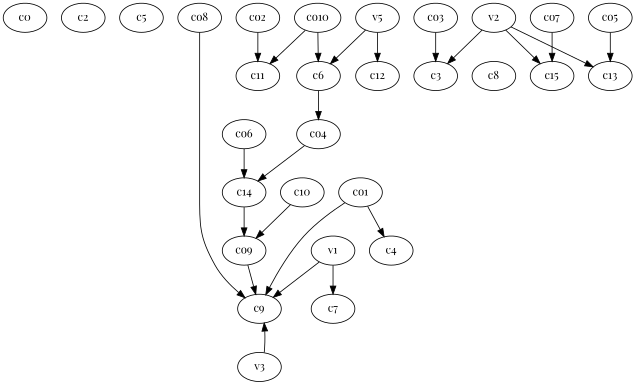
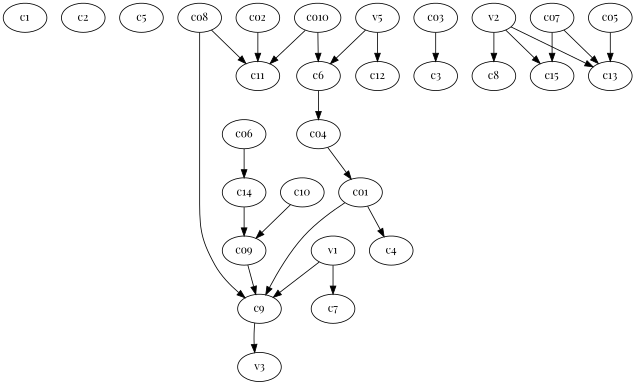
node "c0": label "c0" -> "c1"
edge "co8" -> "c11": added
edge "v2" -> "c3": now "v2" -> "c8"
edge "co7" -> "c13": added
edge "co4" -> "c14": now "co4" -> "co1"
edge "v3" -> "c9": reversed
